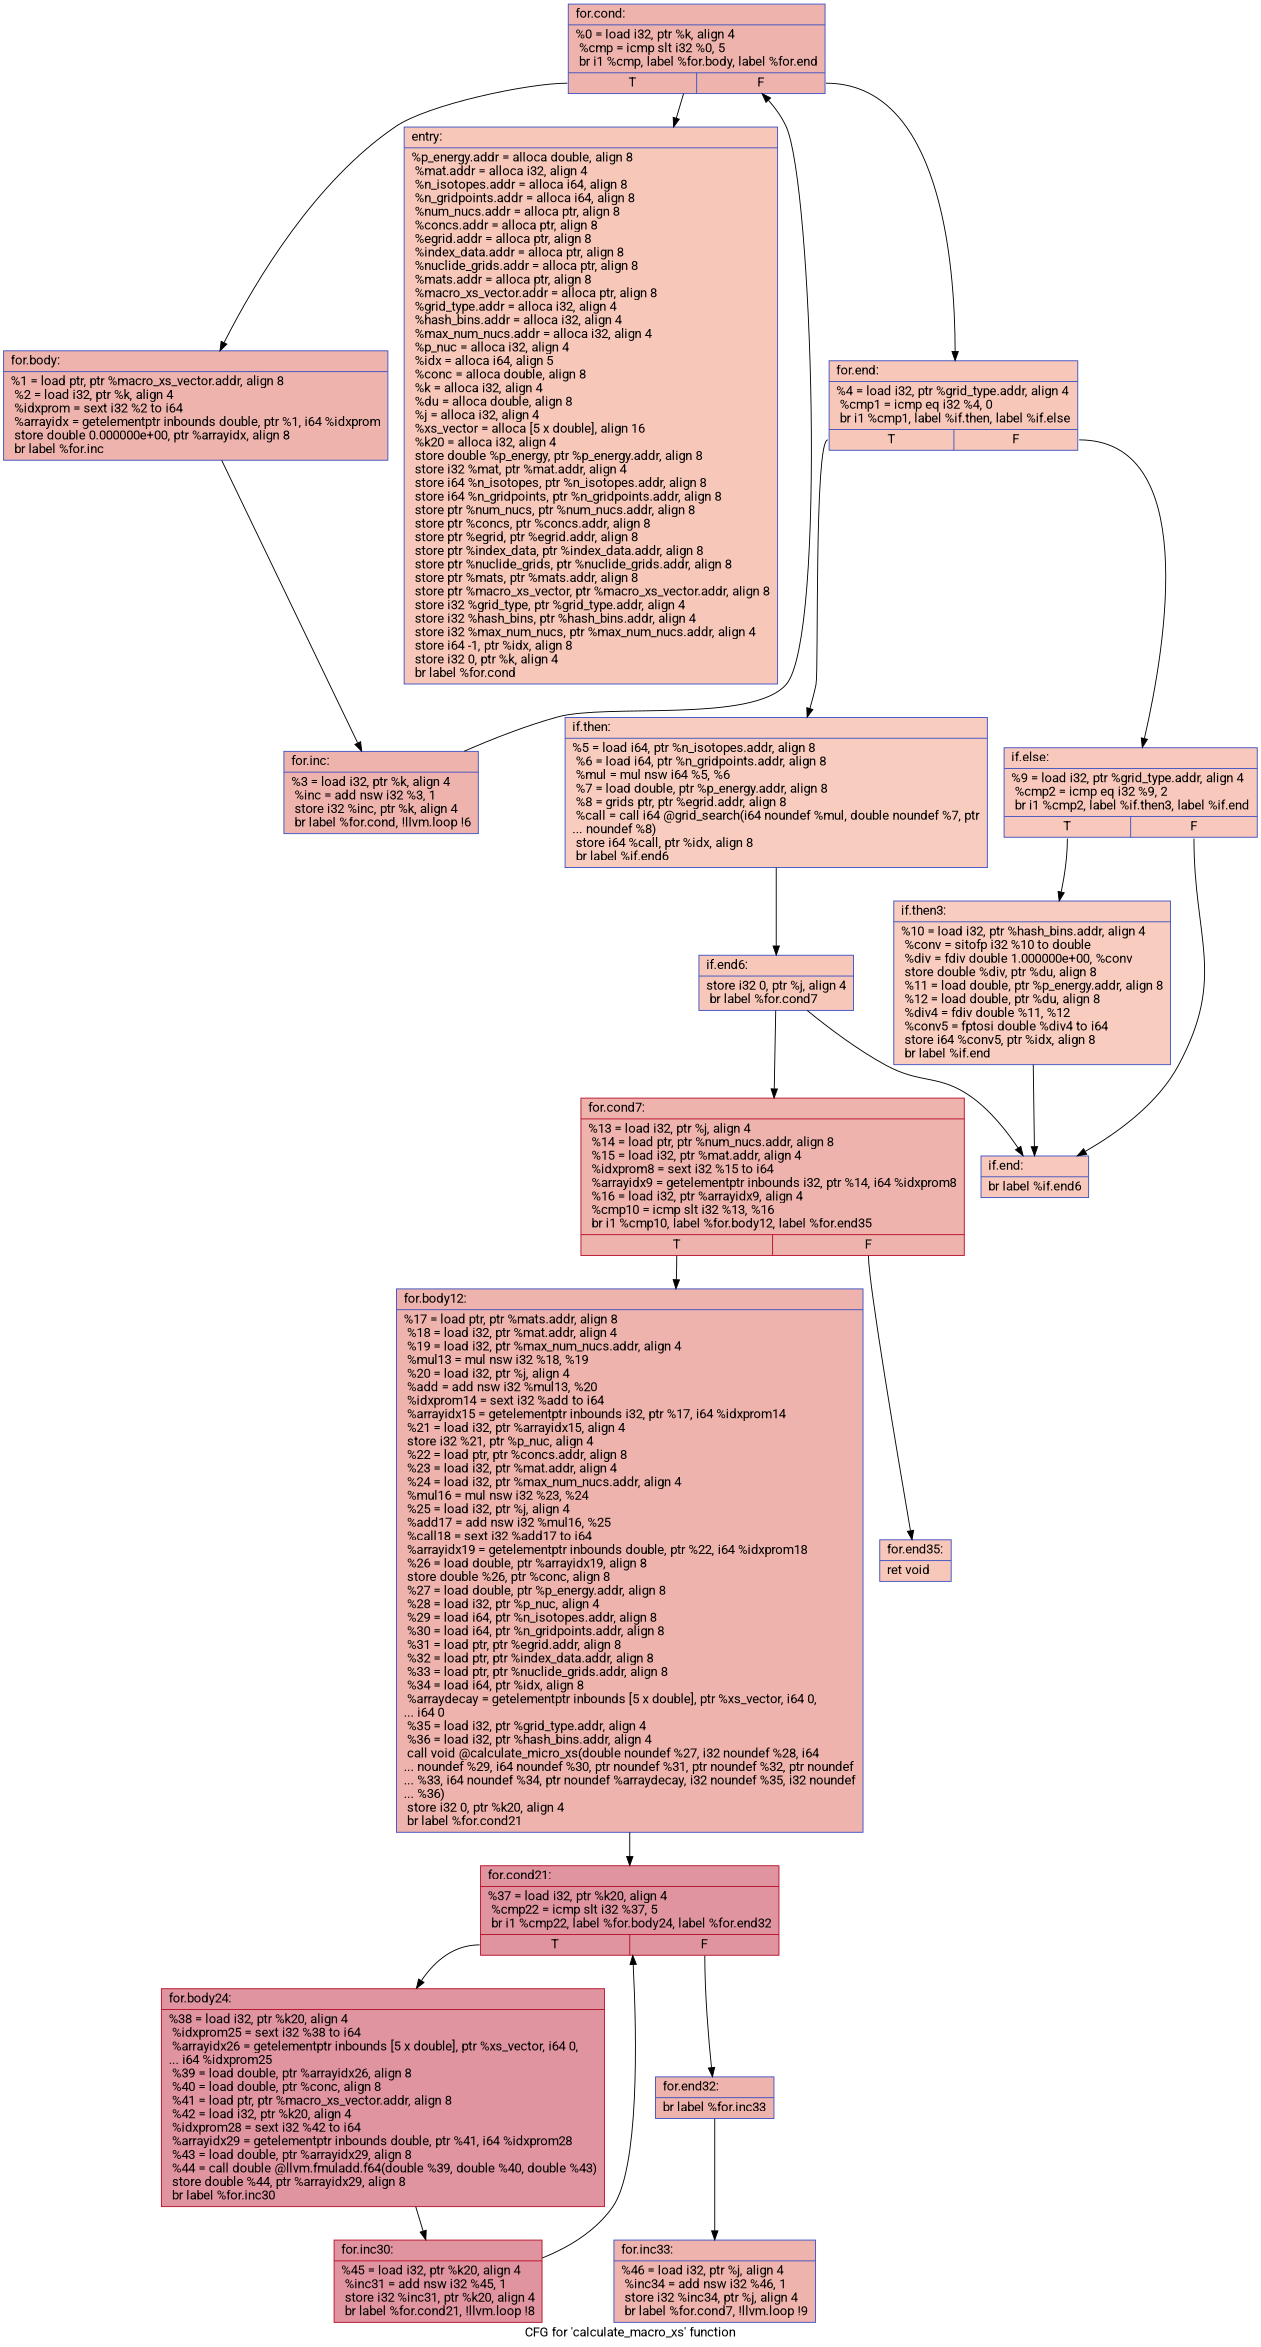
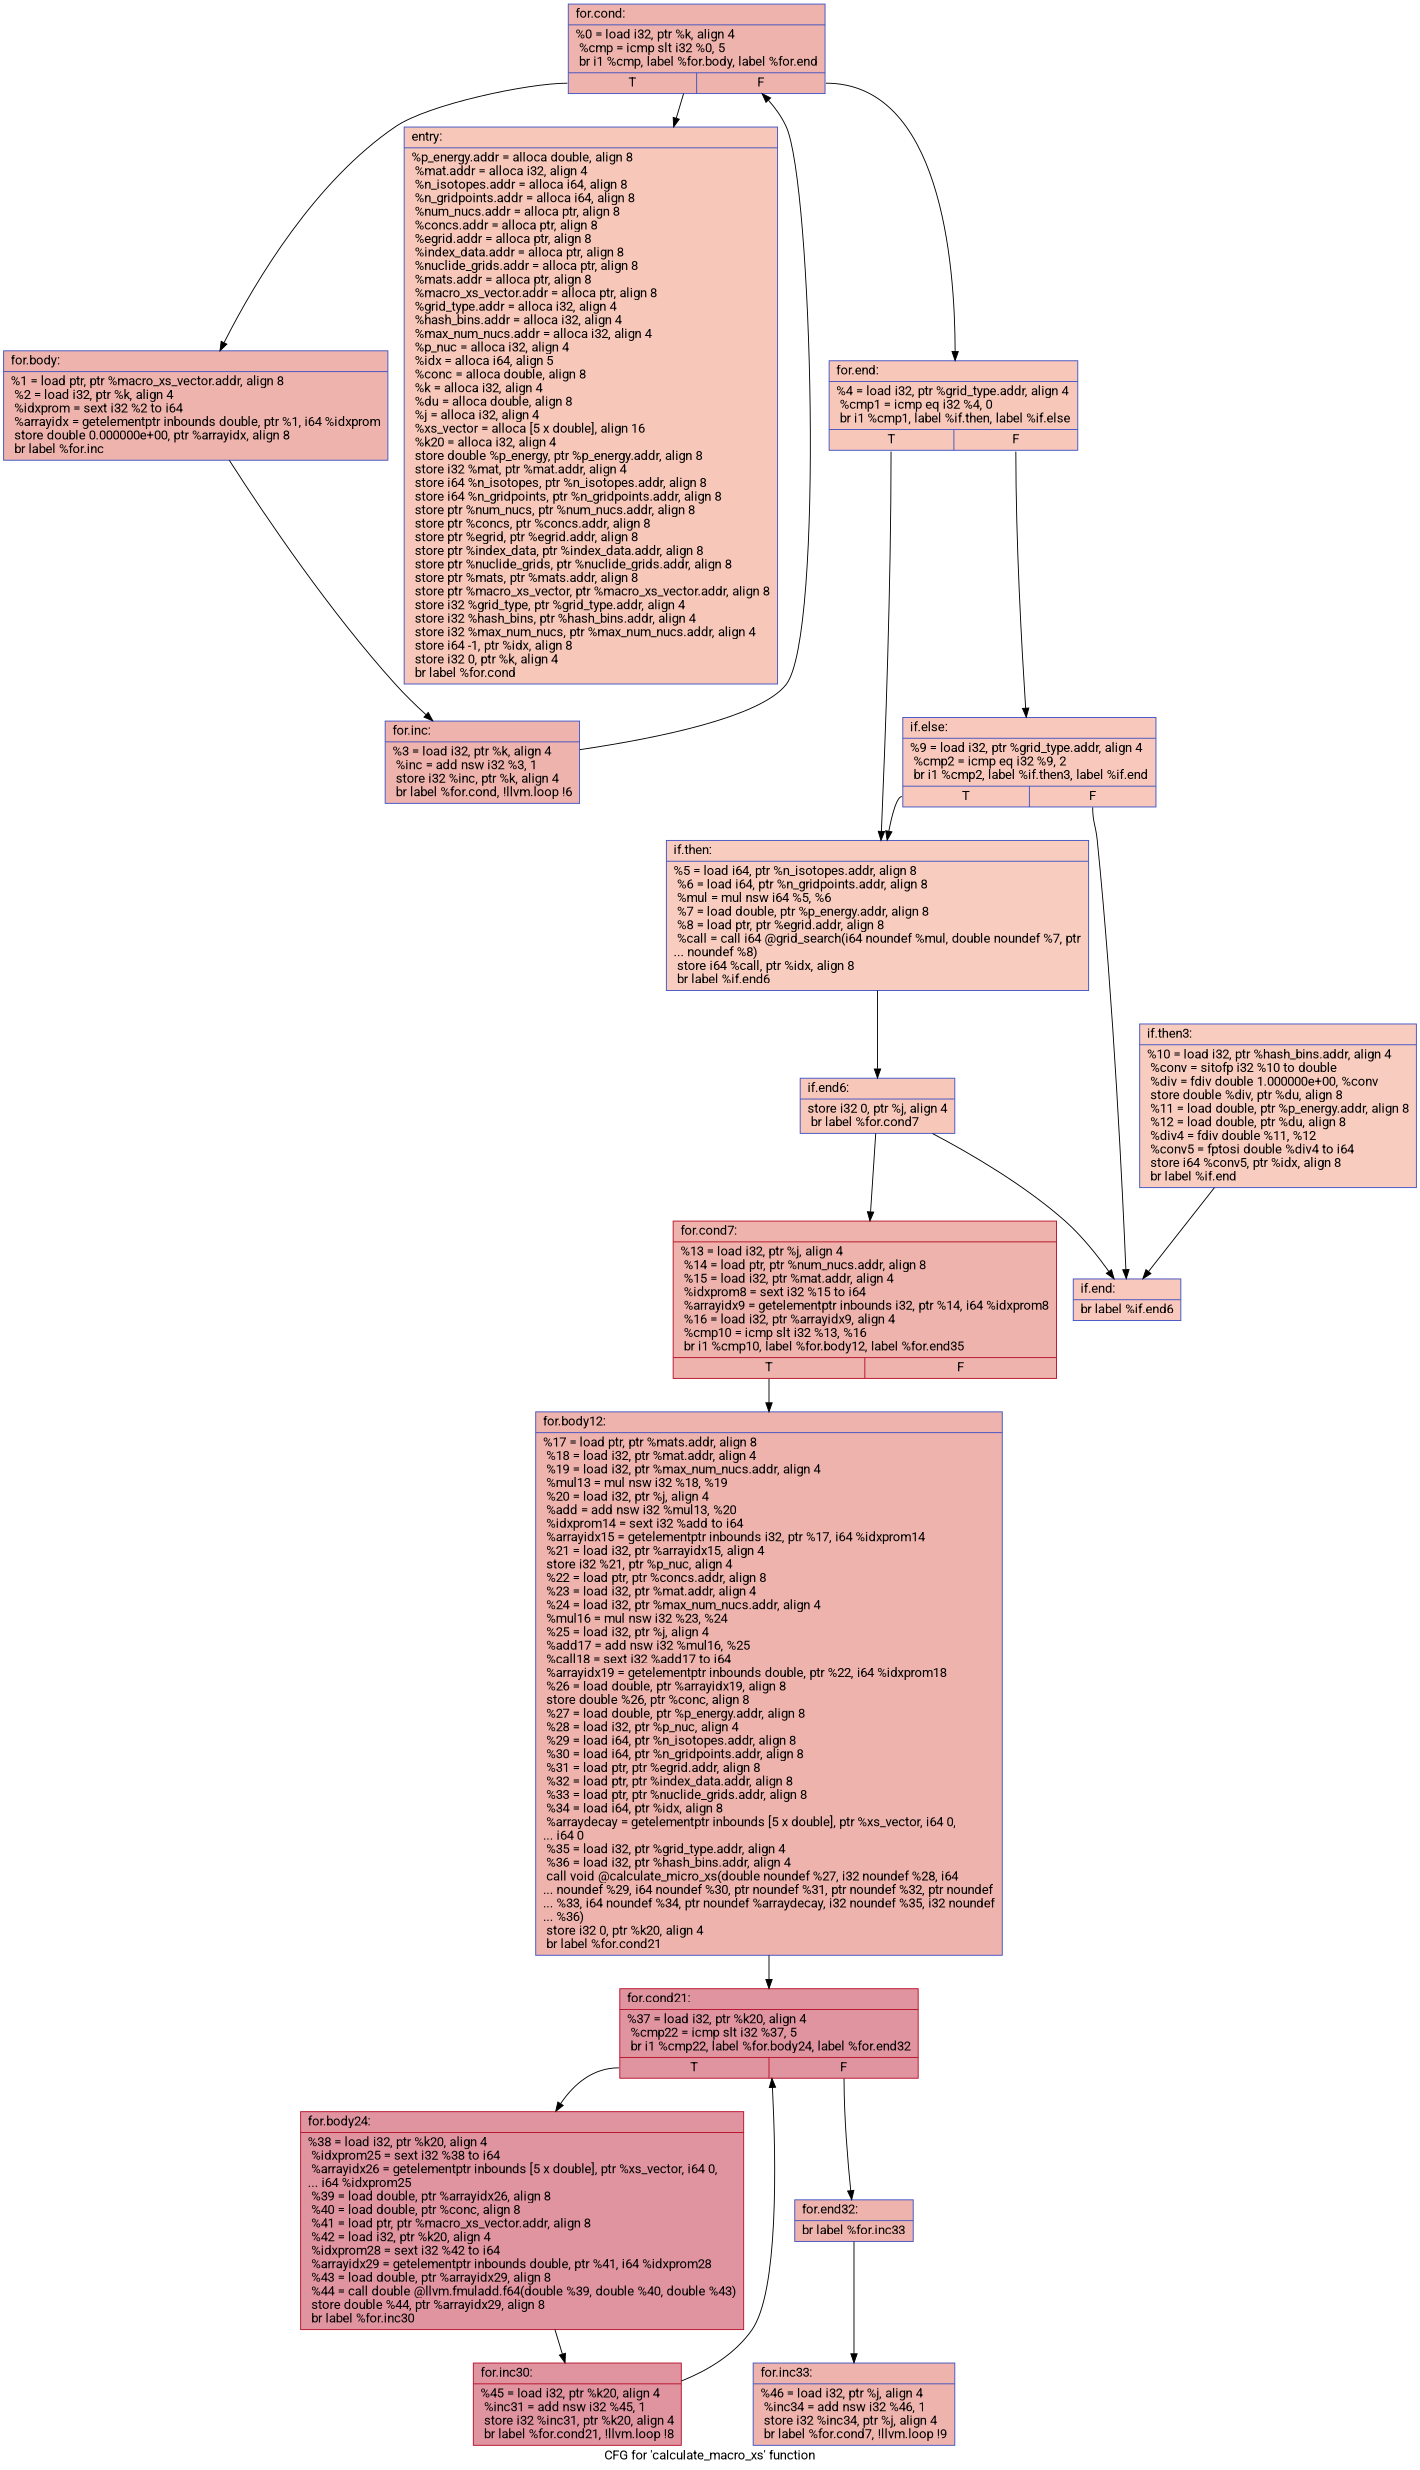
node "if.then:": text "%8 = grids ptr, ptr %egrid.addr, align 8" -> "%8 = load ptr, ptr %egrid.addr, align 8"
edge "if.else:" -> "if.then3:": now "if.else:" -> "if.then:"
node "for.end35:": removed
